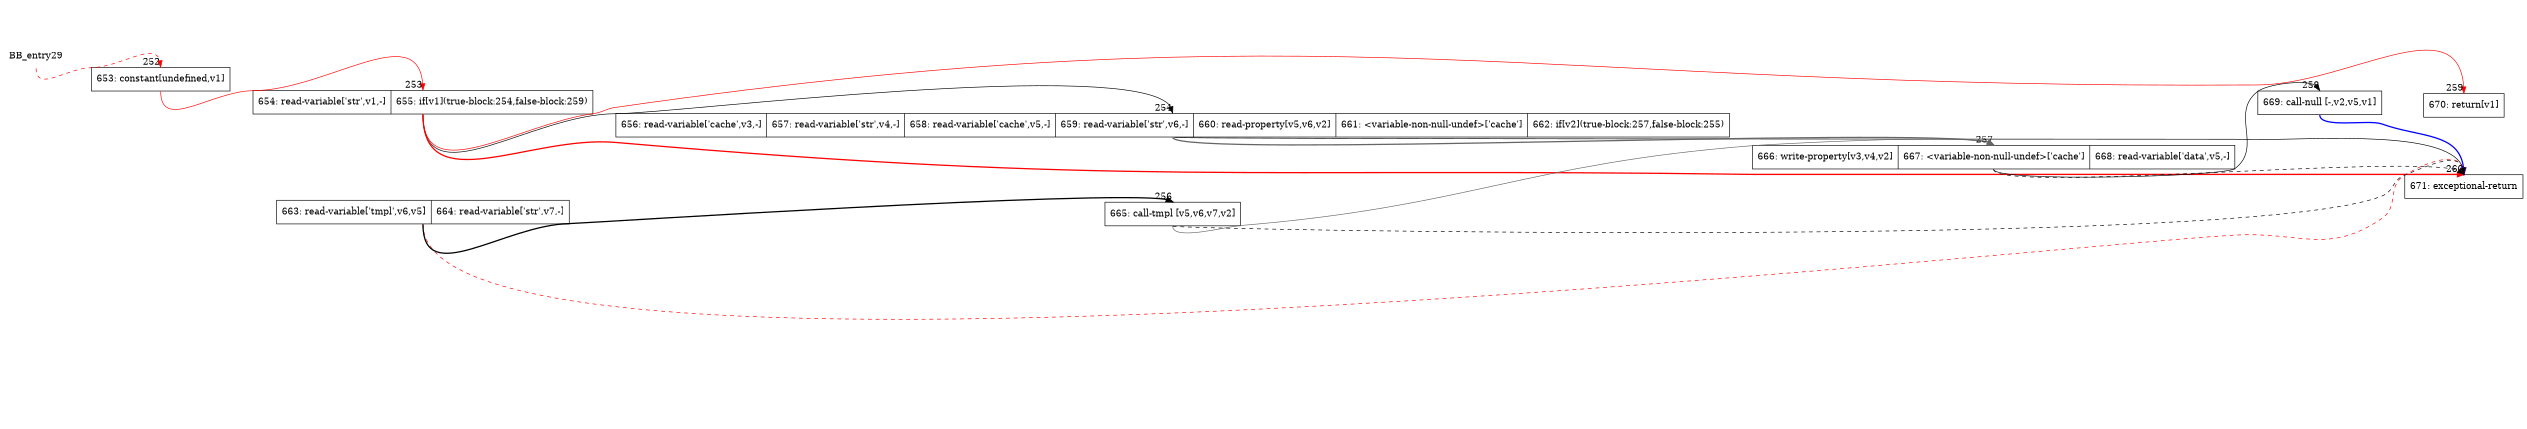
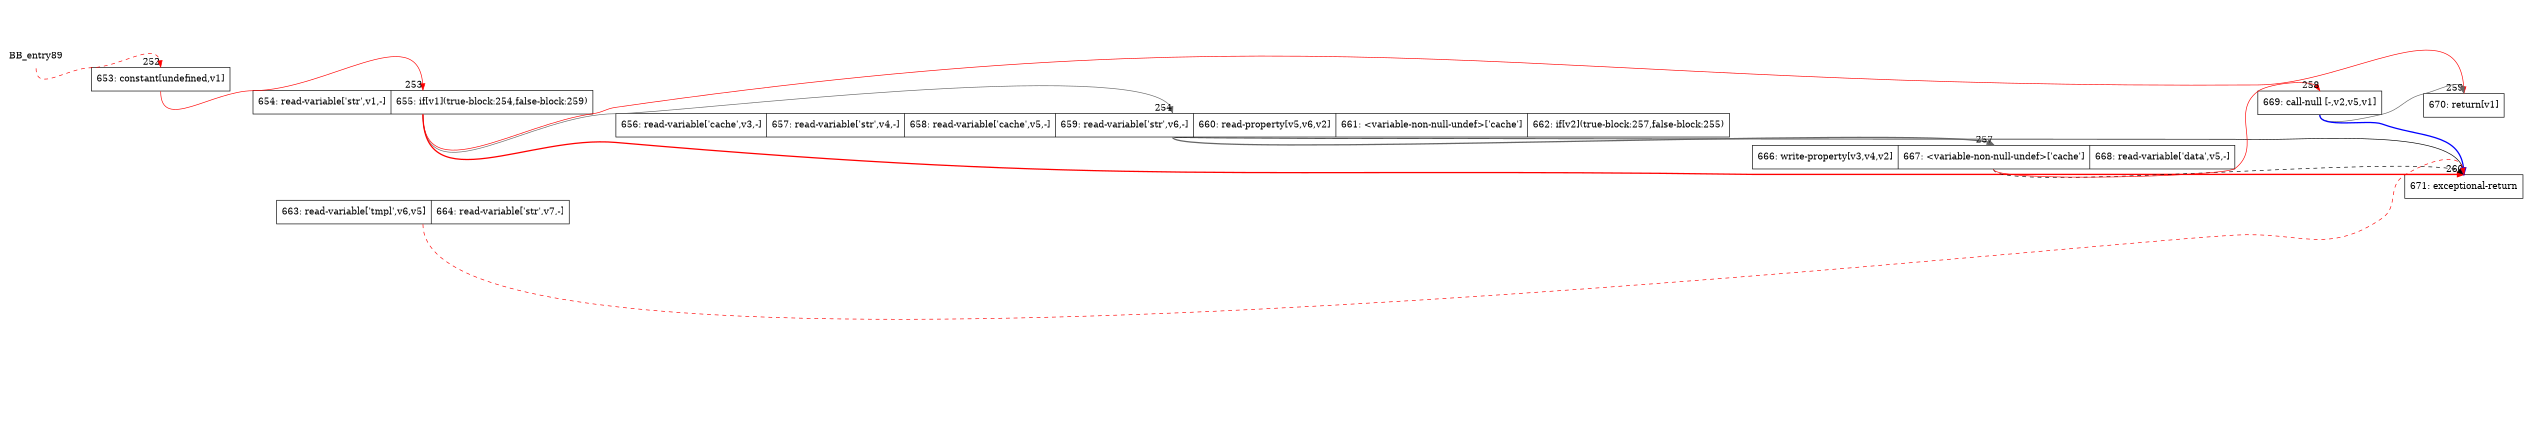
node "BB_entry29": label "BB_entry29" -> "BB_entry89"
edge "654: read-variable['str',v1,-]" -> "656: read-variable['cache',v3,-]": color black -> gray40
edge "669: call-null [-,v2,v5,v1]" -> "670: return[v1]": added
edge "666: write-property[v3,v4,v2]" -> "669: call-null [-,v2,v5,v1]": color black -> red
node "665: call-tmpl [v5,v6,v7,v2]": removed
